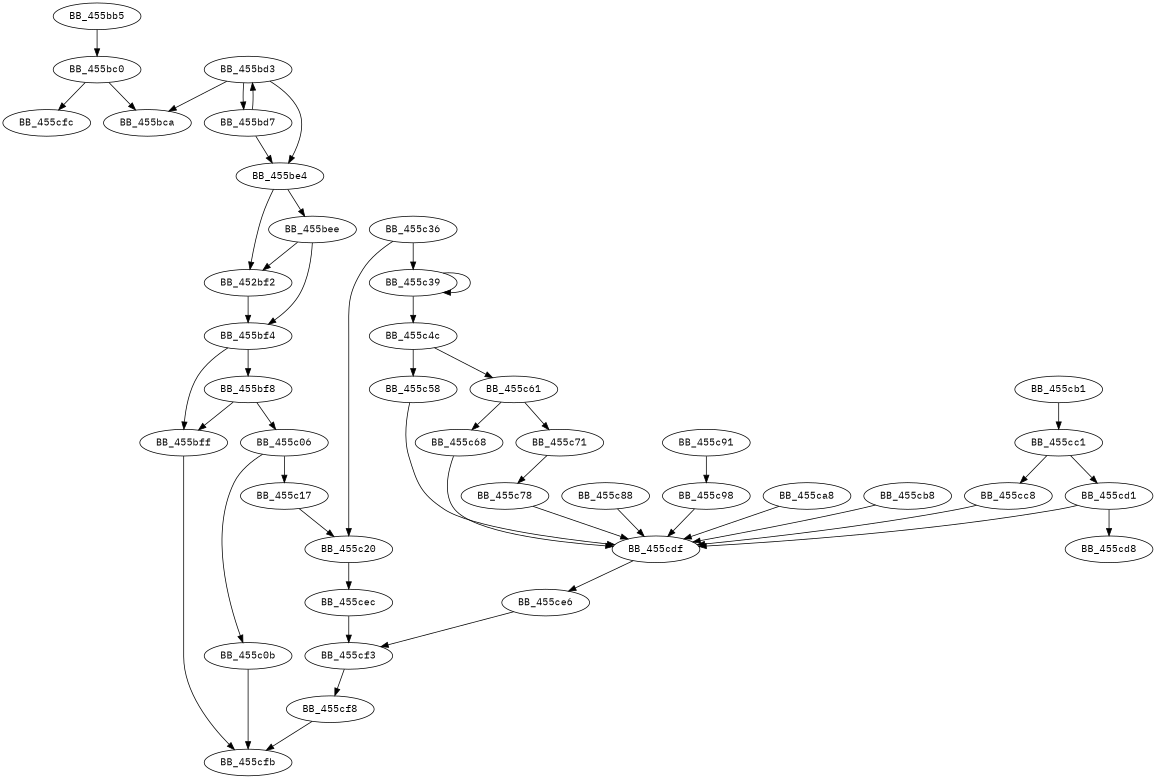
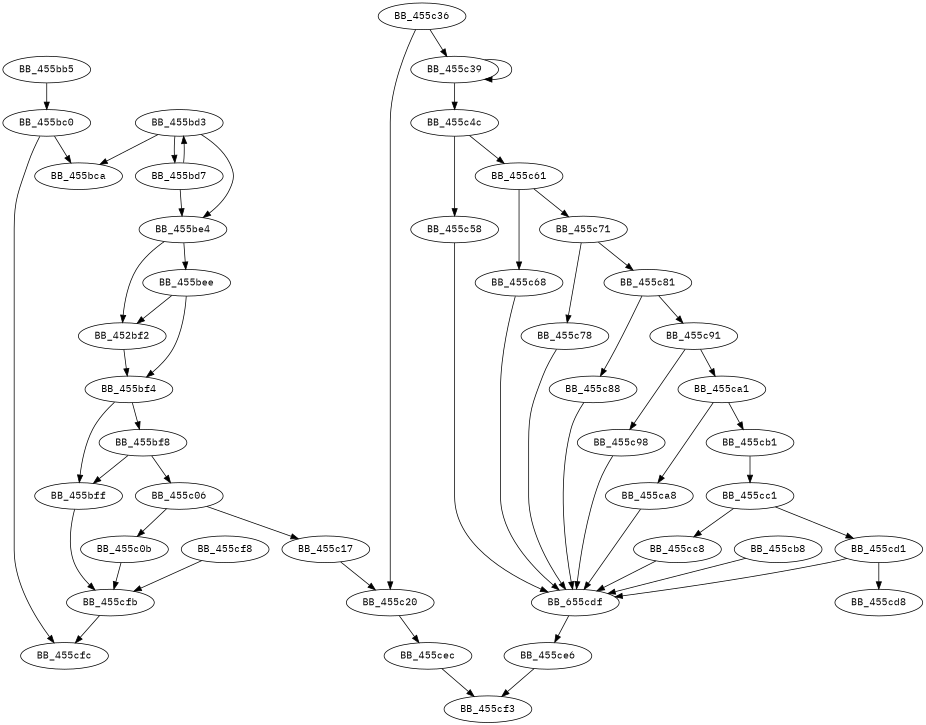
node "BB_455c81": added
node "BB_455ca1": added
node "BB_455cdf": label "BB_455cdf" -> "BB_655cdf"
edge "BB_455cfb" -> "BB_455cfc": added
edge "BB_455cf3" -> "BB_455cf8": removed
